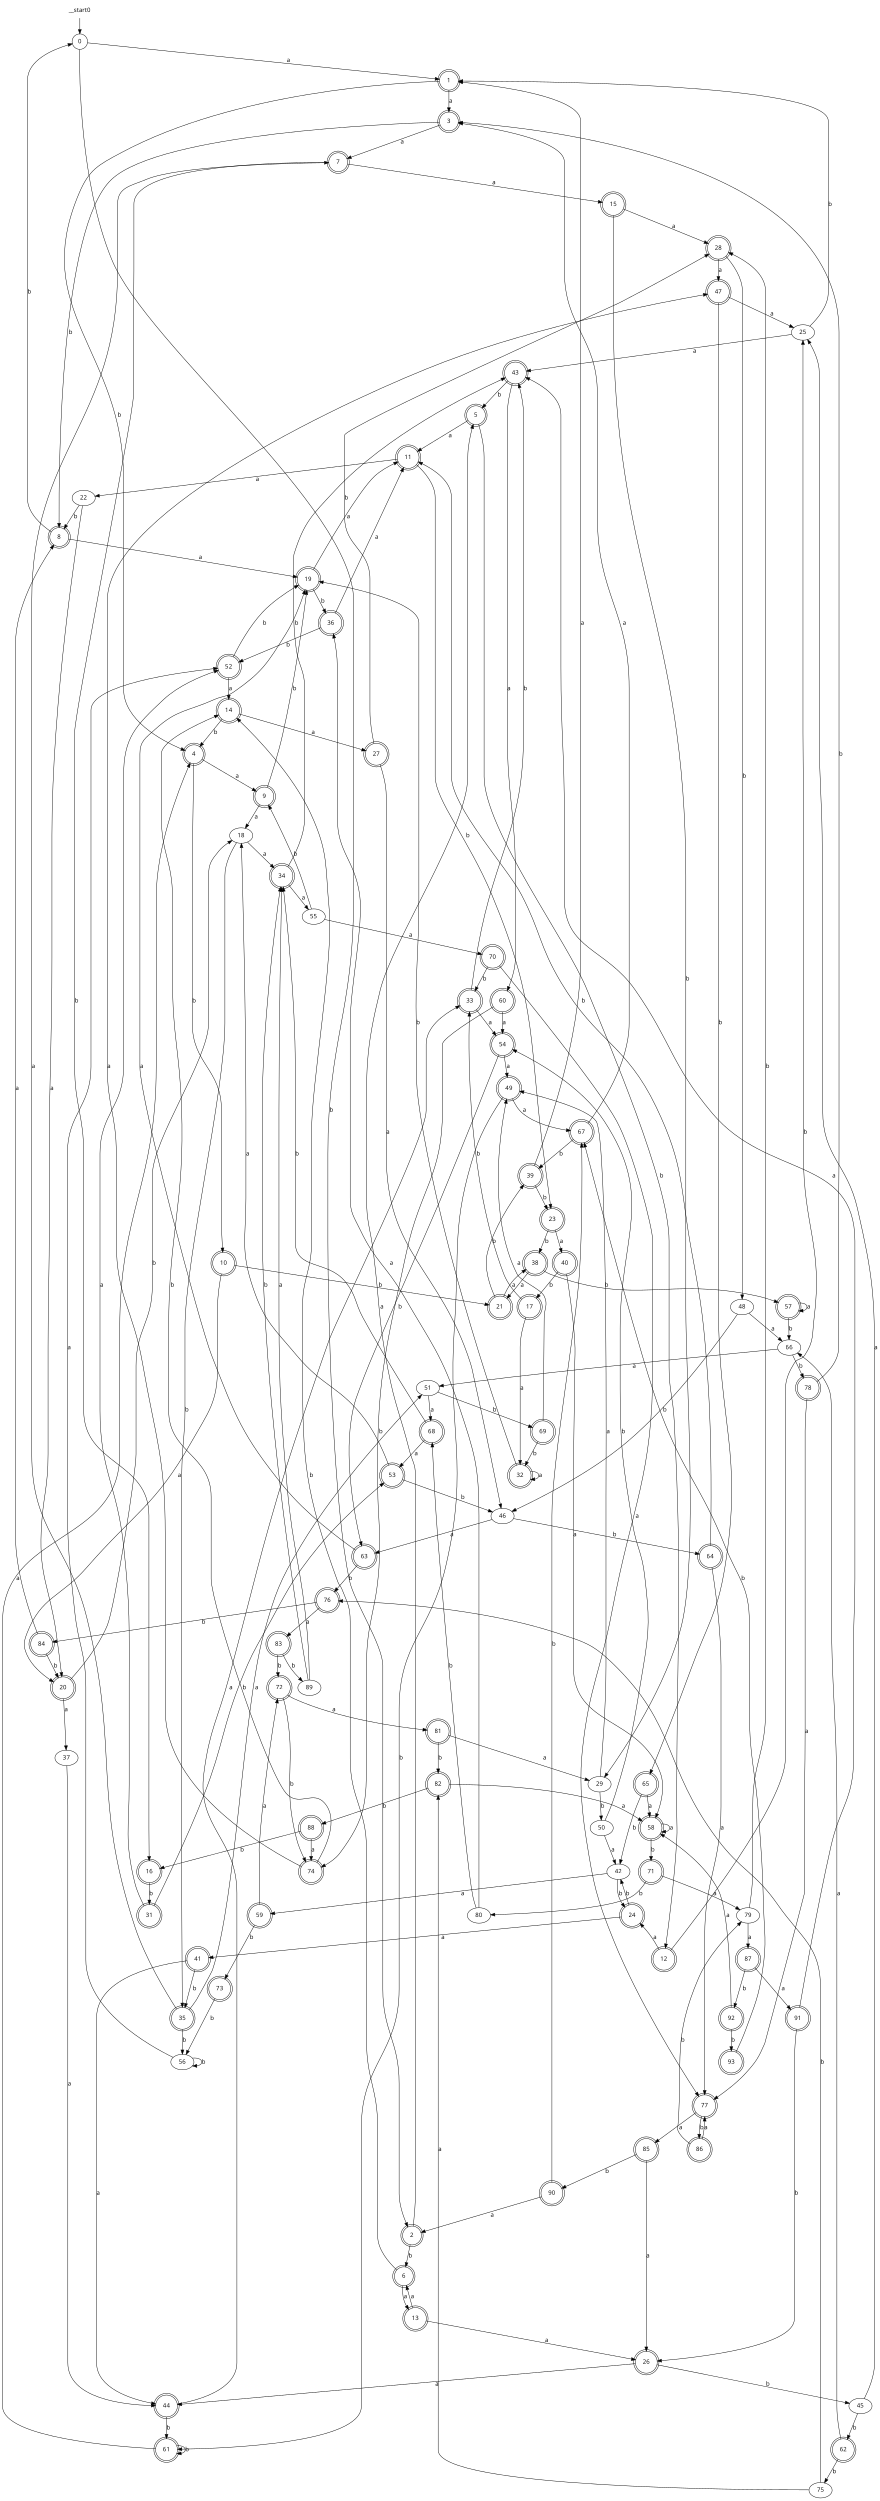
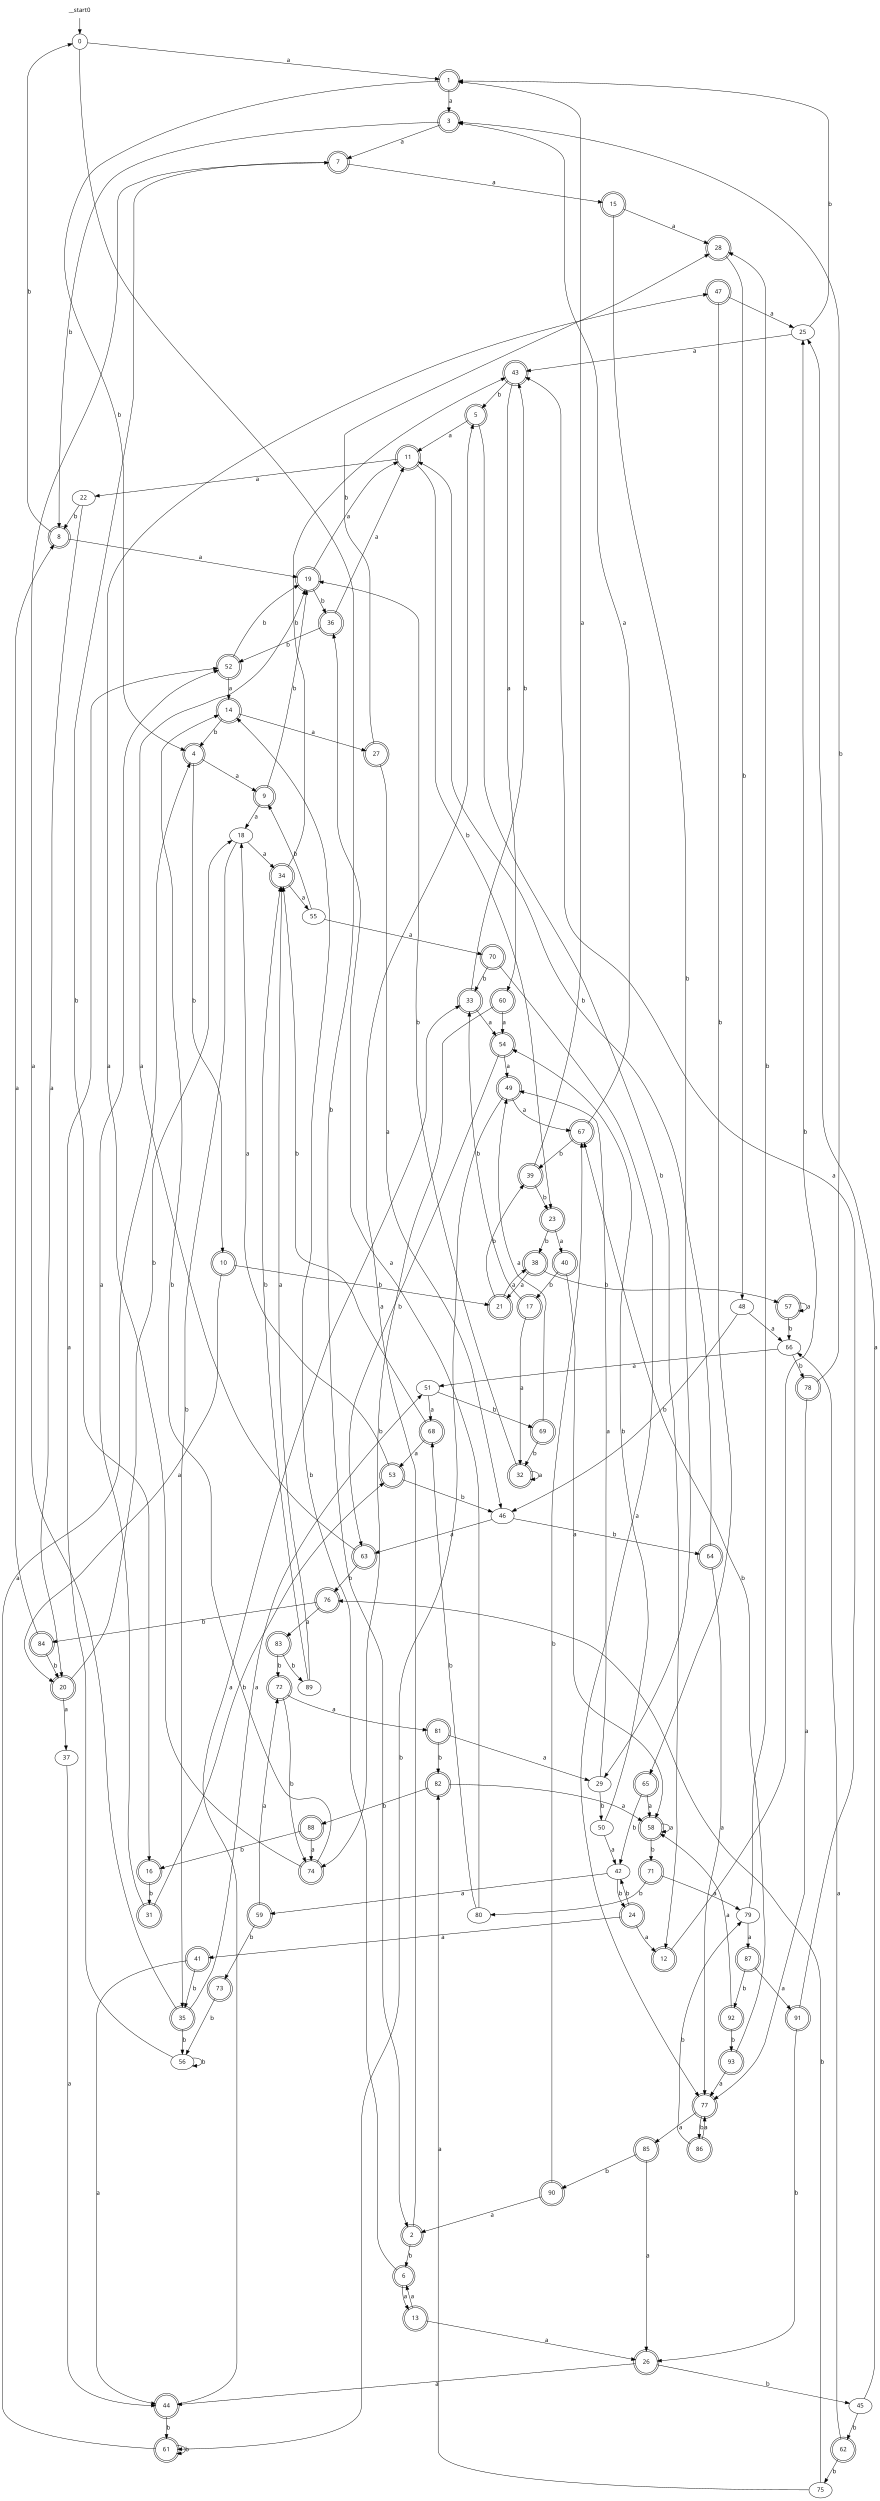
edge "28" -> "47": removed, label "a"
edge "12" -> "24": reversed
edge "93" -> "77": added, label "a"
